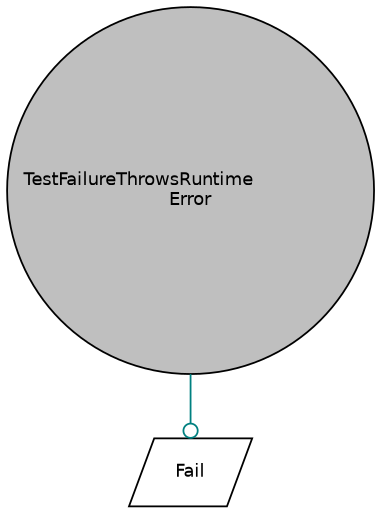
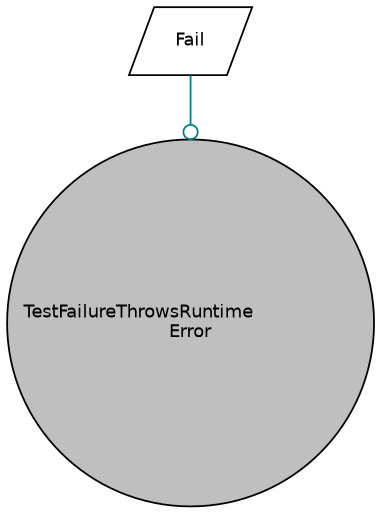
edge "TestFailureThrowsRuntime Error" -> "Fail": reversed
